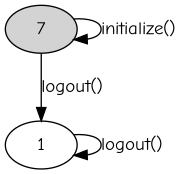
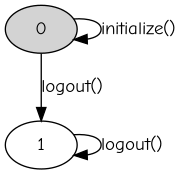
node "7": label "7" -> "0"
